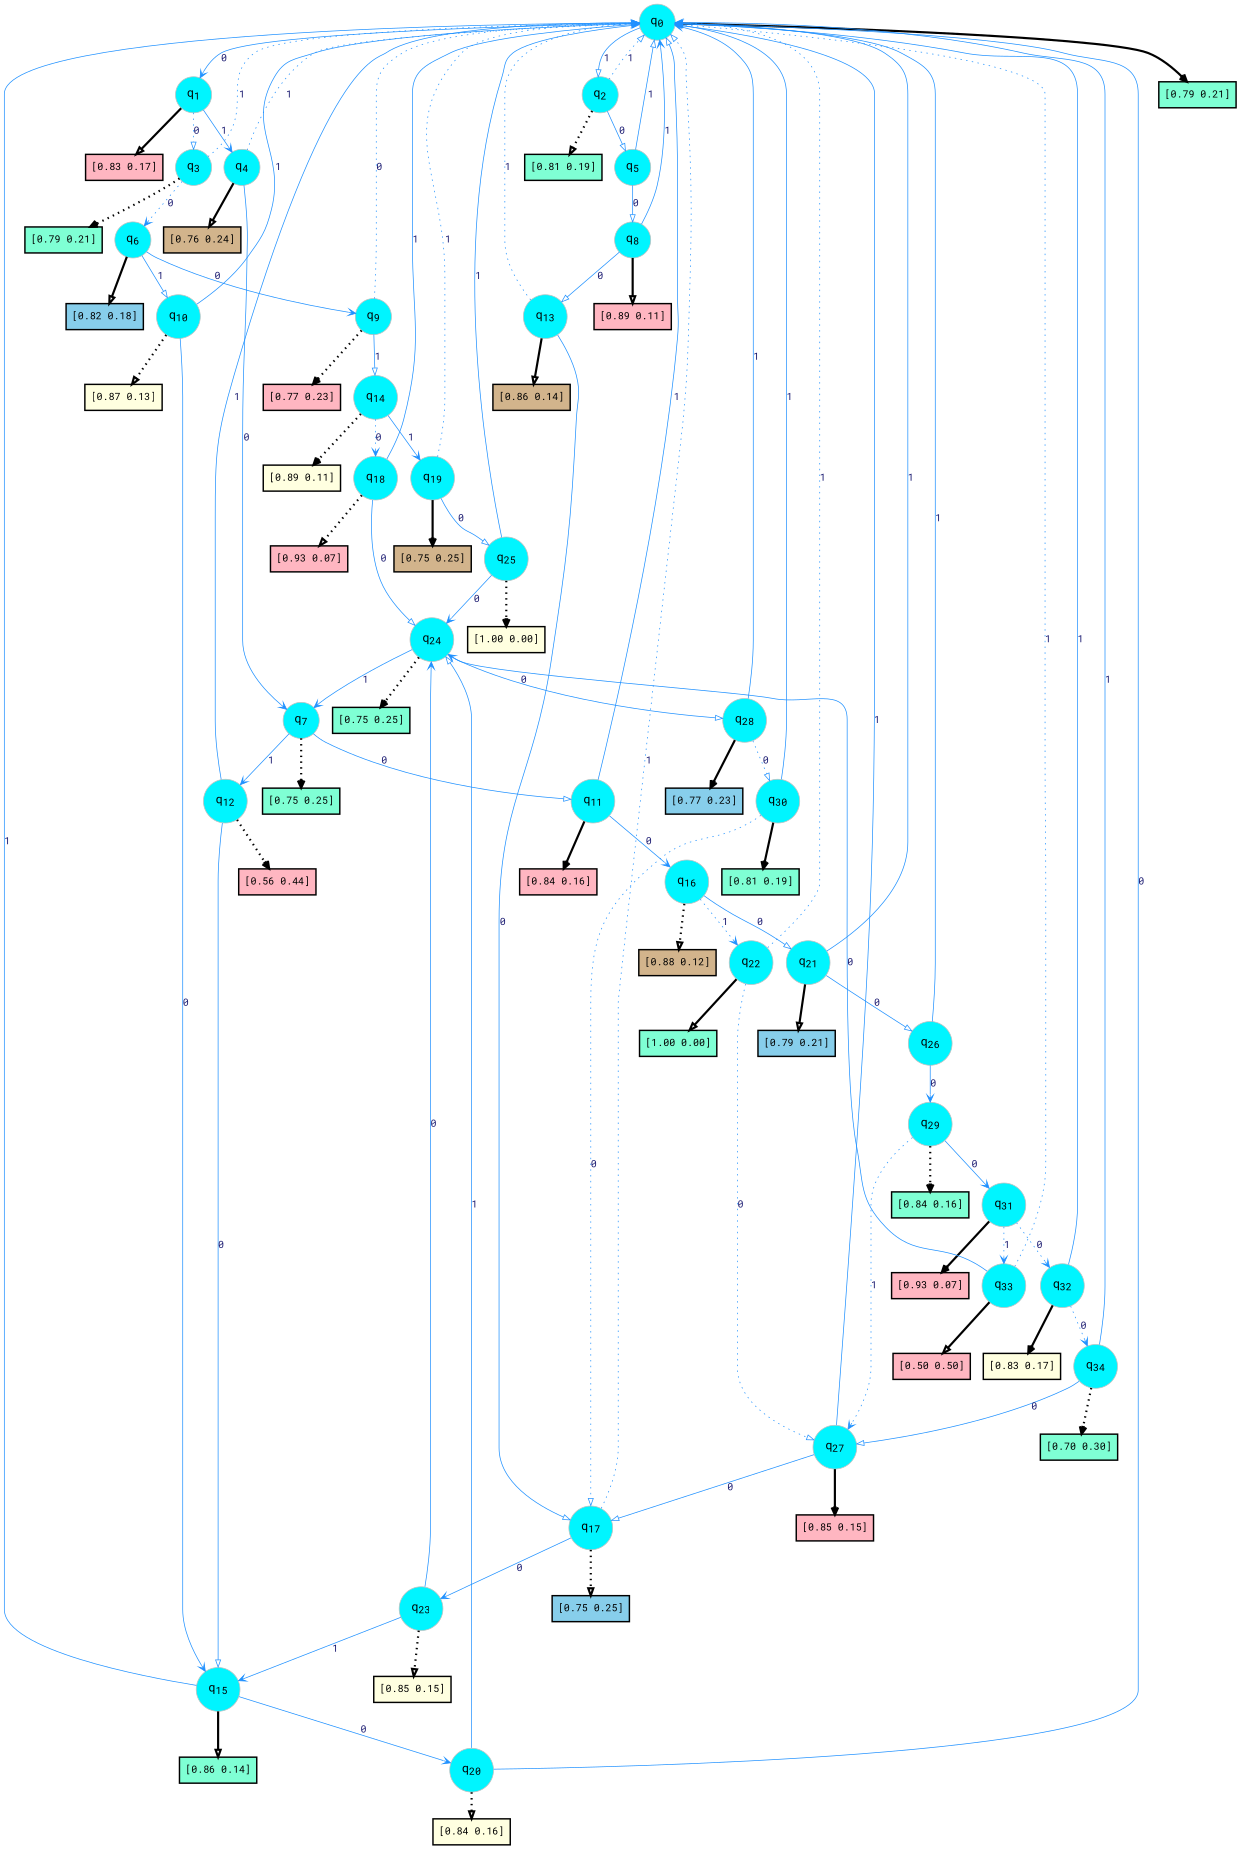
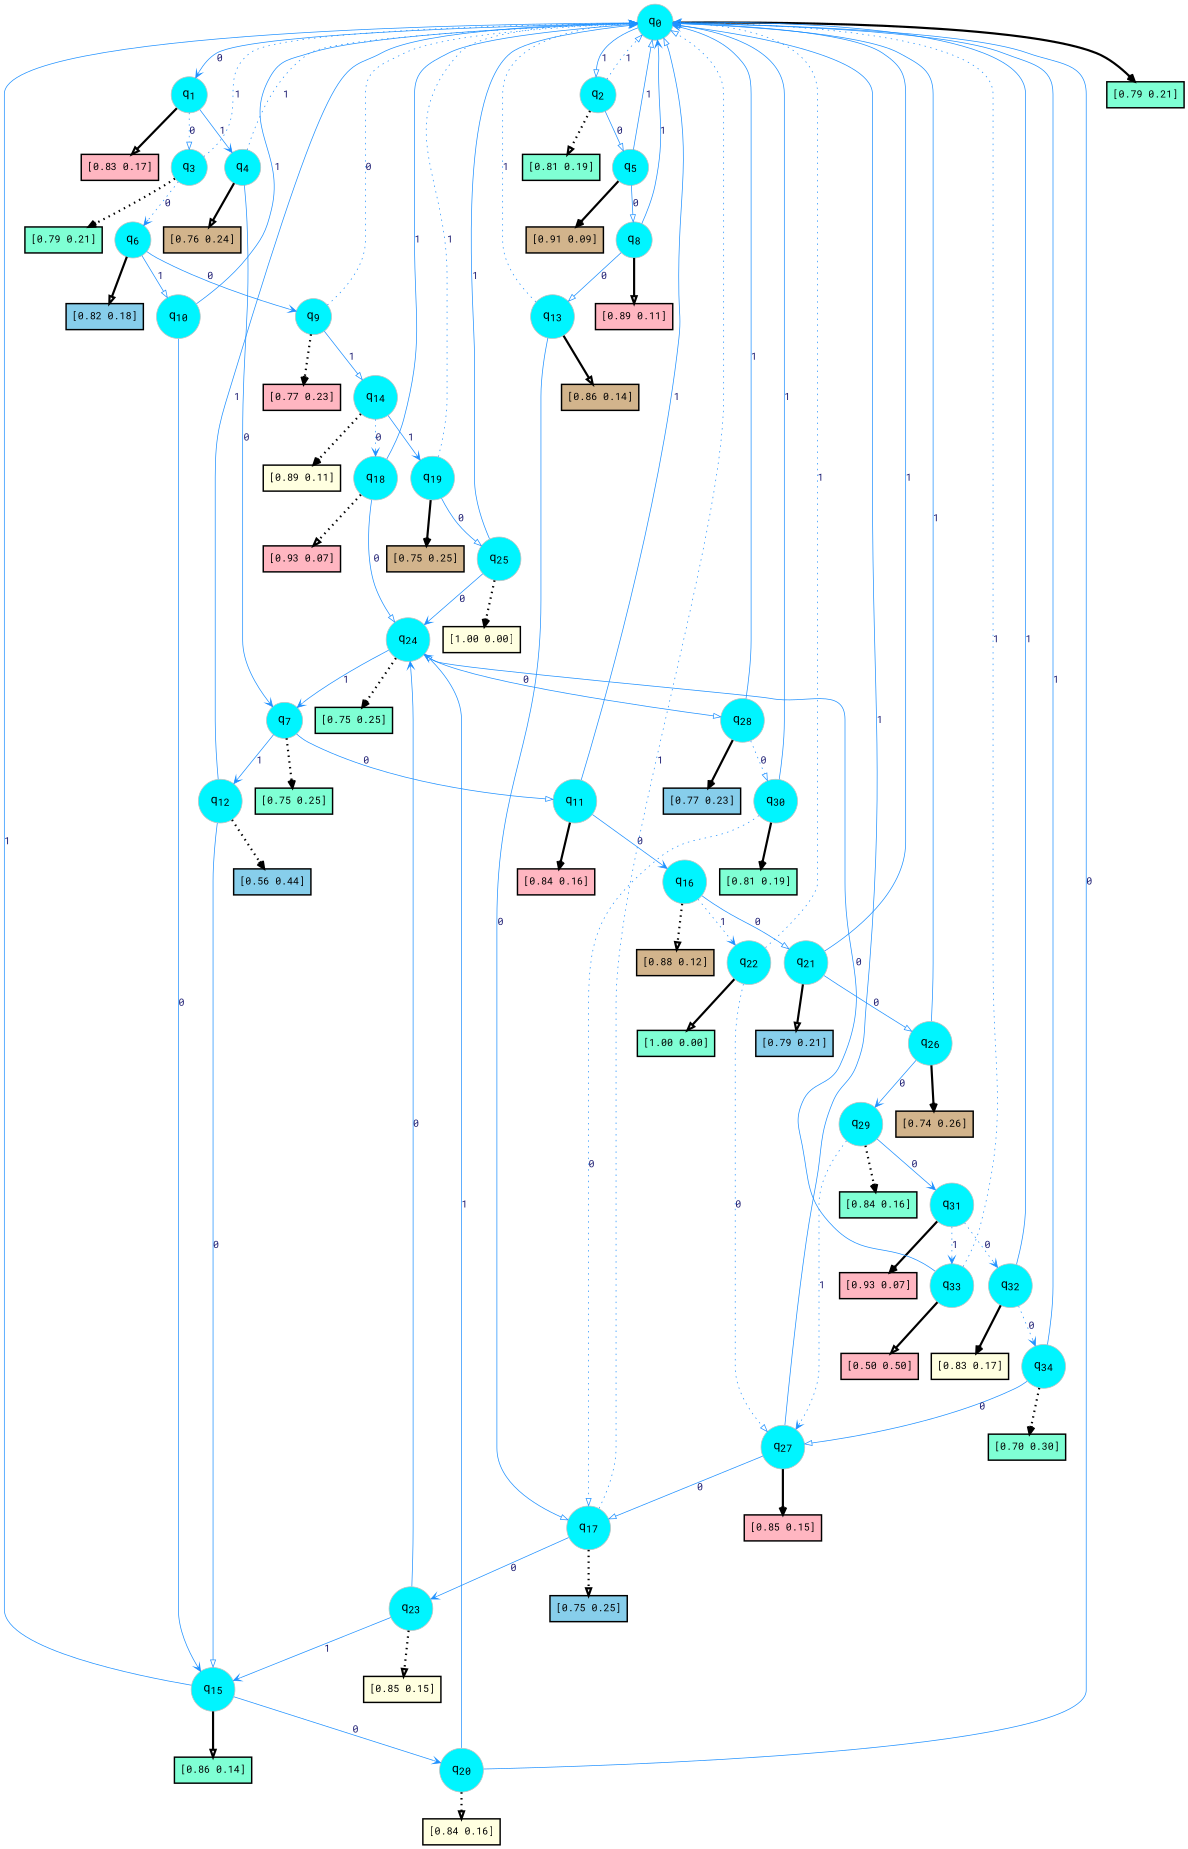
node "[0.91 0.09]": added
node "[0.87 0.13]": removed
node "[0.56 0.44]": fillcolor lightpink -> skyblue
node "[0.74 0.26]": added
